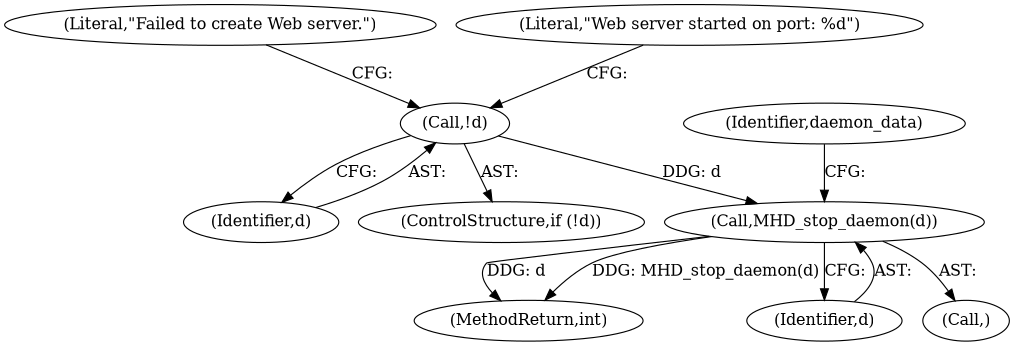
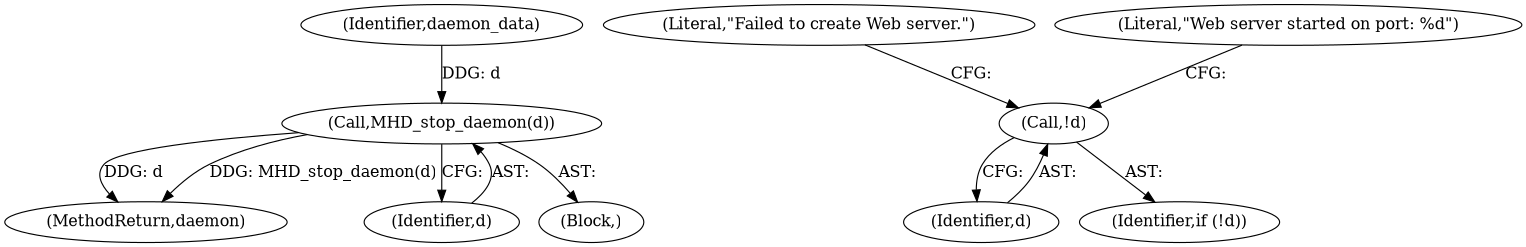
edge "(Call,!d)" -> "(Call,MHD_stop_daemon(d))": removed, label "DDG: d"
edge "(Identifier,daemon_data)" -> "(Call,MHD_stop_daemon(d))": label "CFG: " -> "DDG: d"
node "(ControlStructure,if (!d))": label "(ControlStructure,if (!d))" -> "(Identifier,if (!d))"
node "(MethodReturn,int)": label "(MethodReturn,int)" -> "(MethodReturn,daemon)"
node "(Call,)": label "(Call,)" -> "(Block,)"
